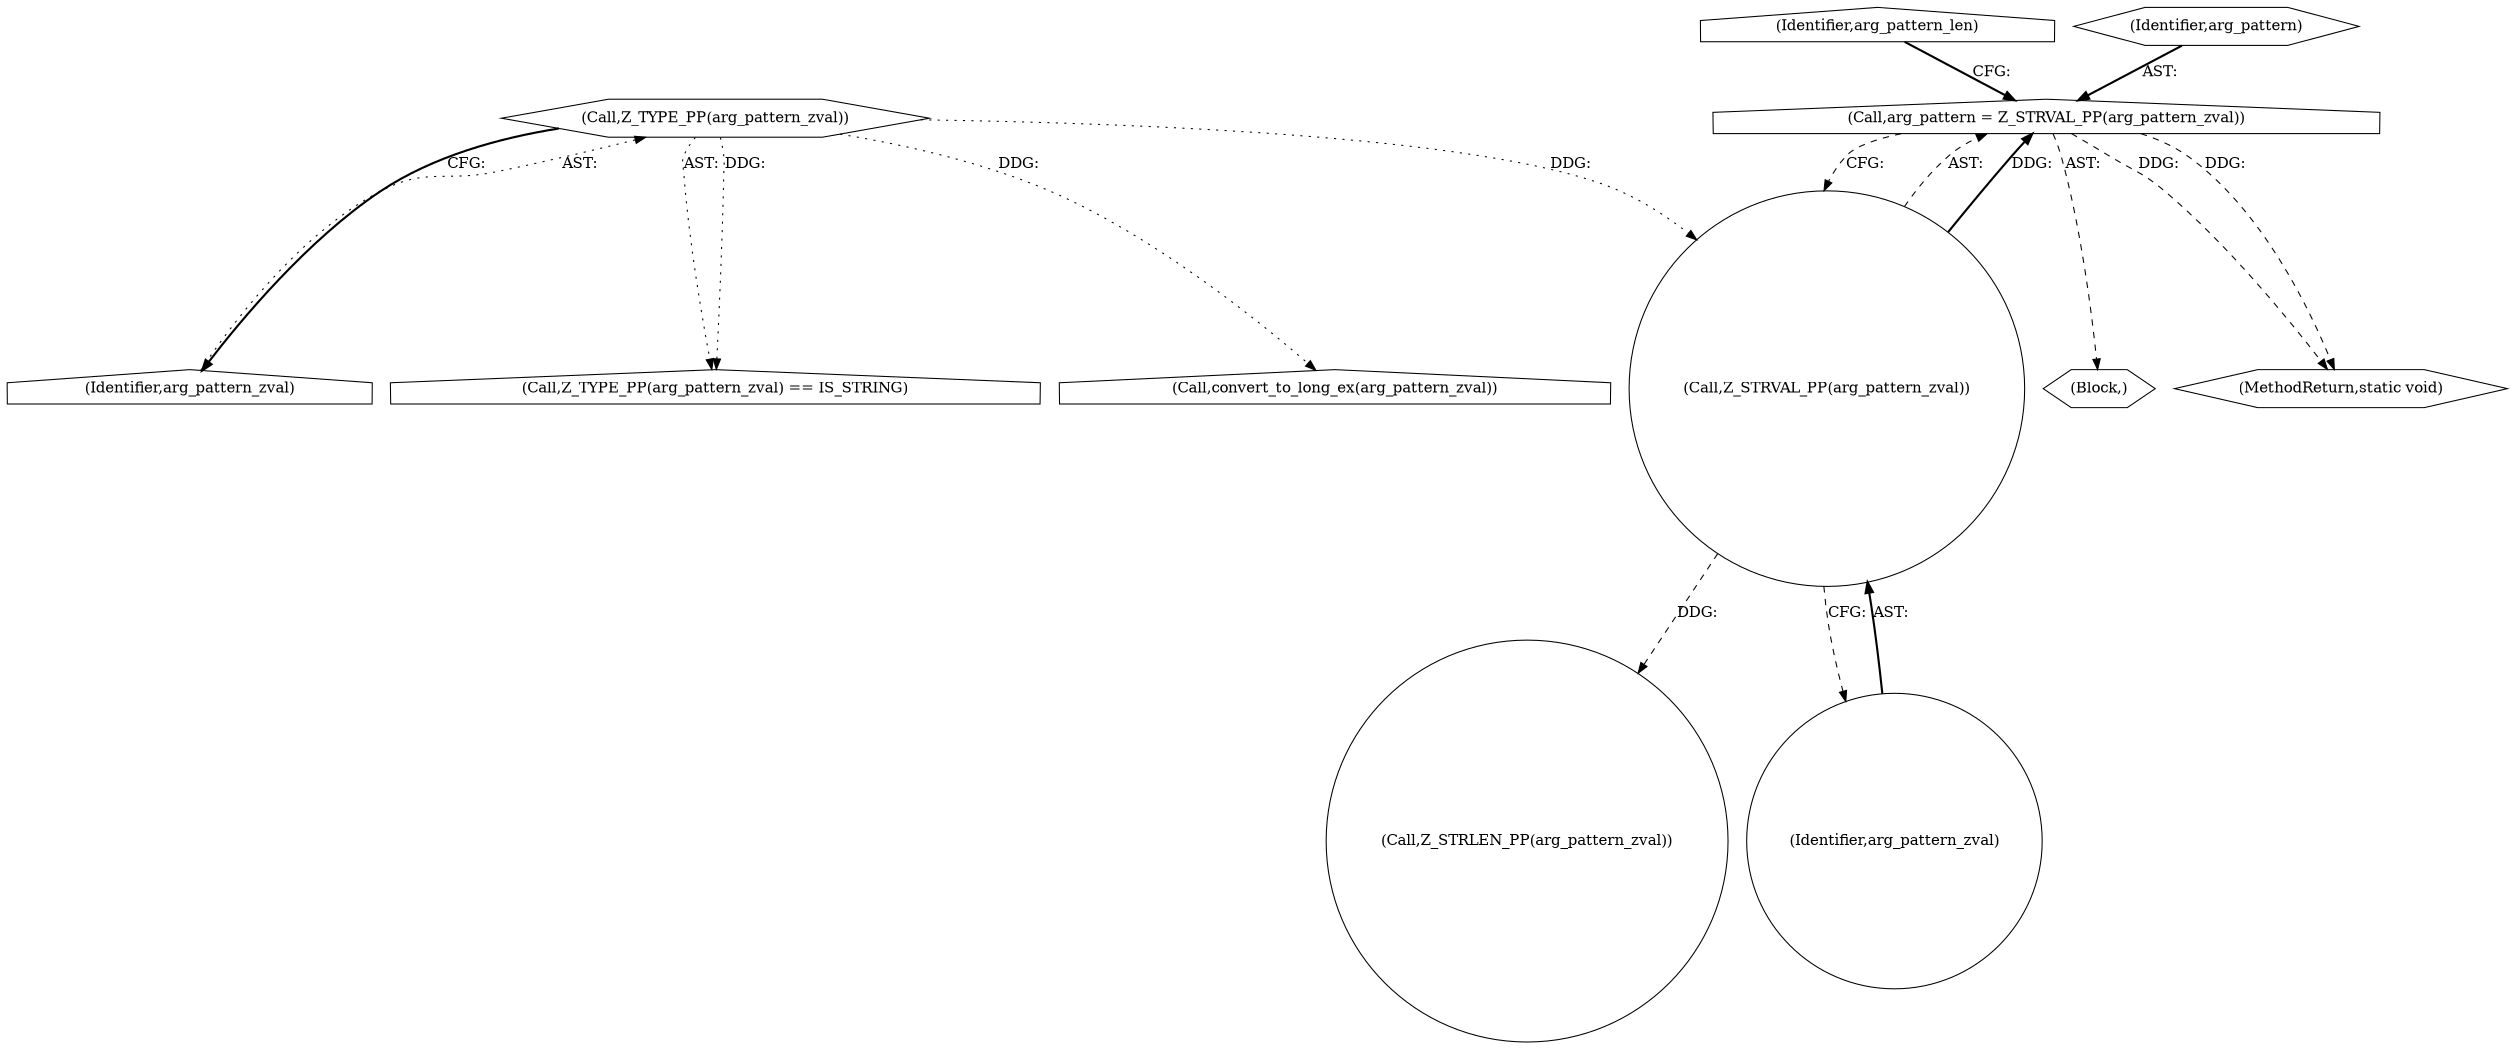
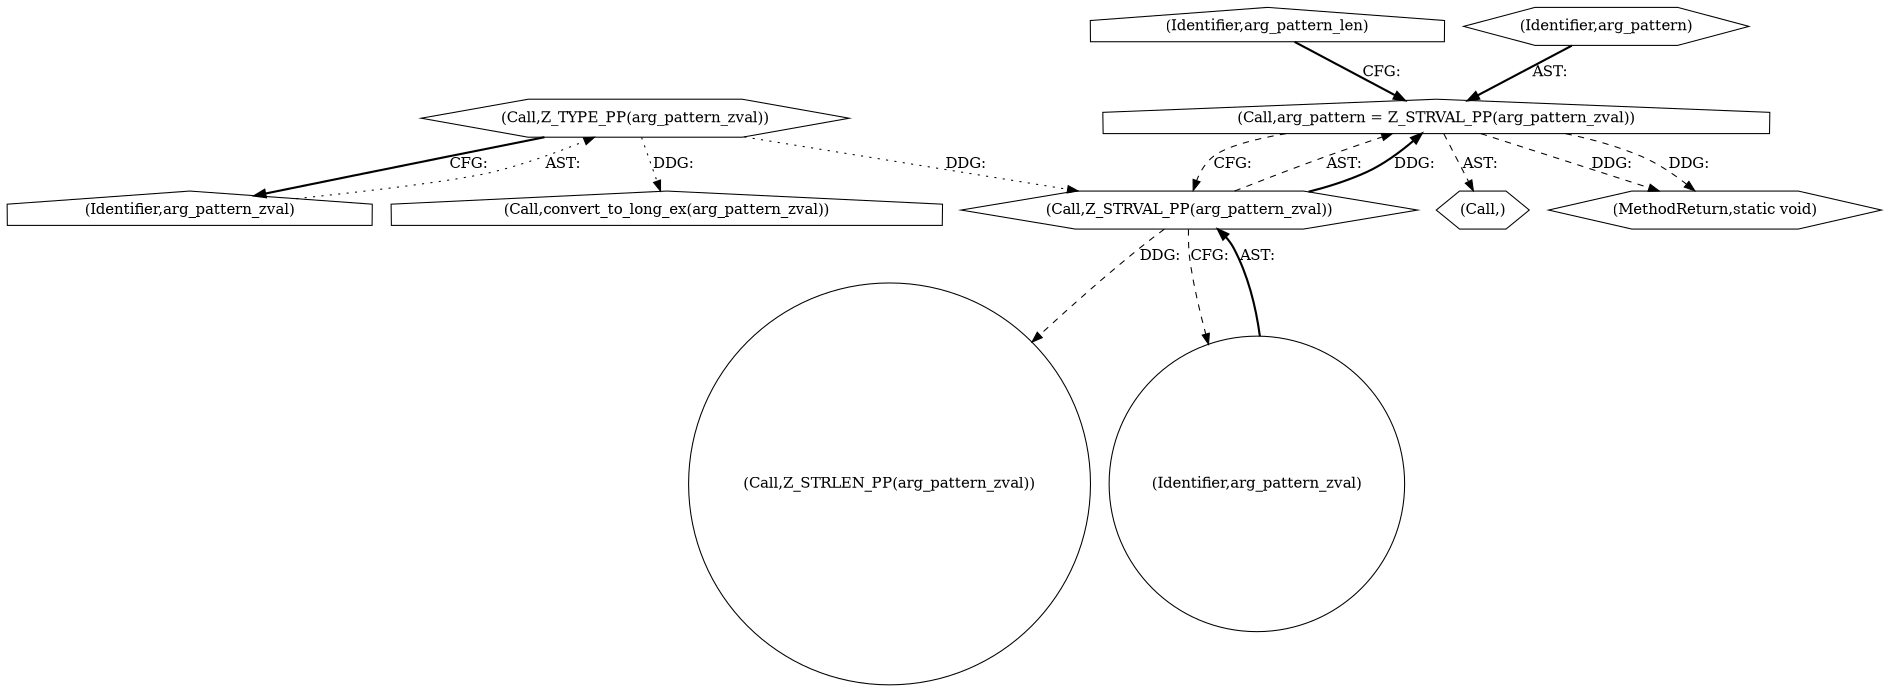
node "(Call,Z_TYPE_PP(arg_pattern_zval) == IS_STRING)": removed
node "(Call,Z_STRVAL_PP(arg_pattern_zval))": shape circle -> hexagon
node "(Block,)": label "(Block,)" -> "(Call,)"
